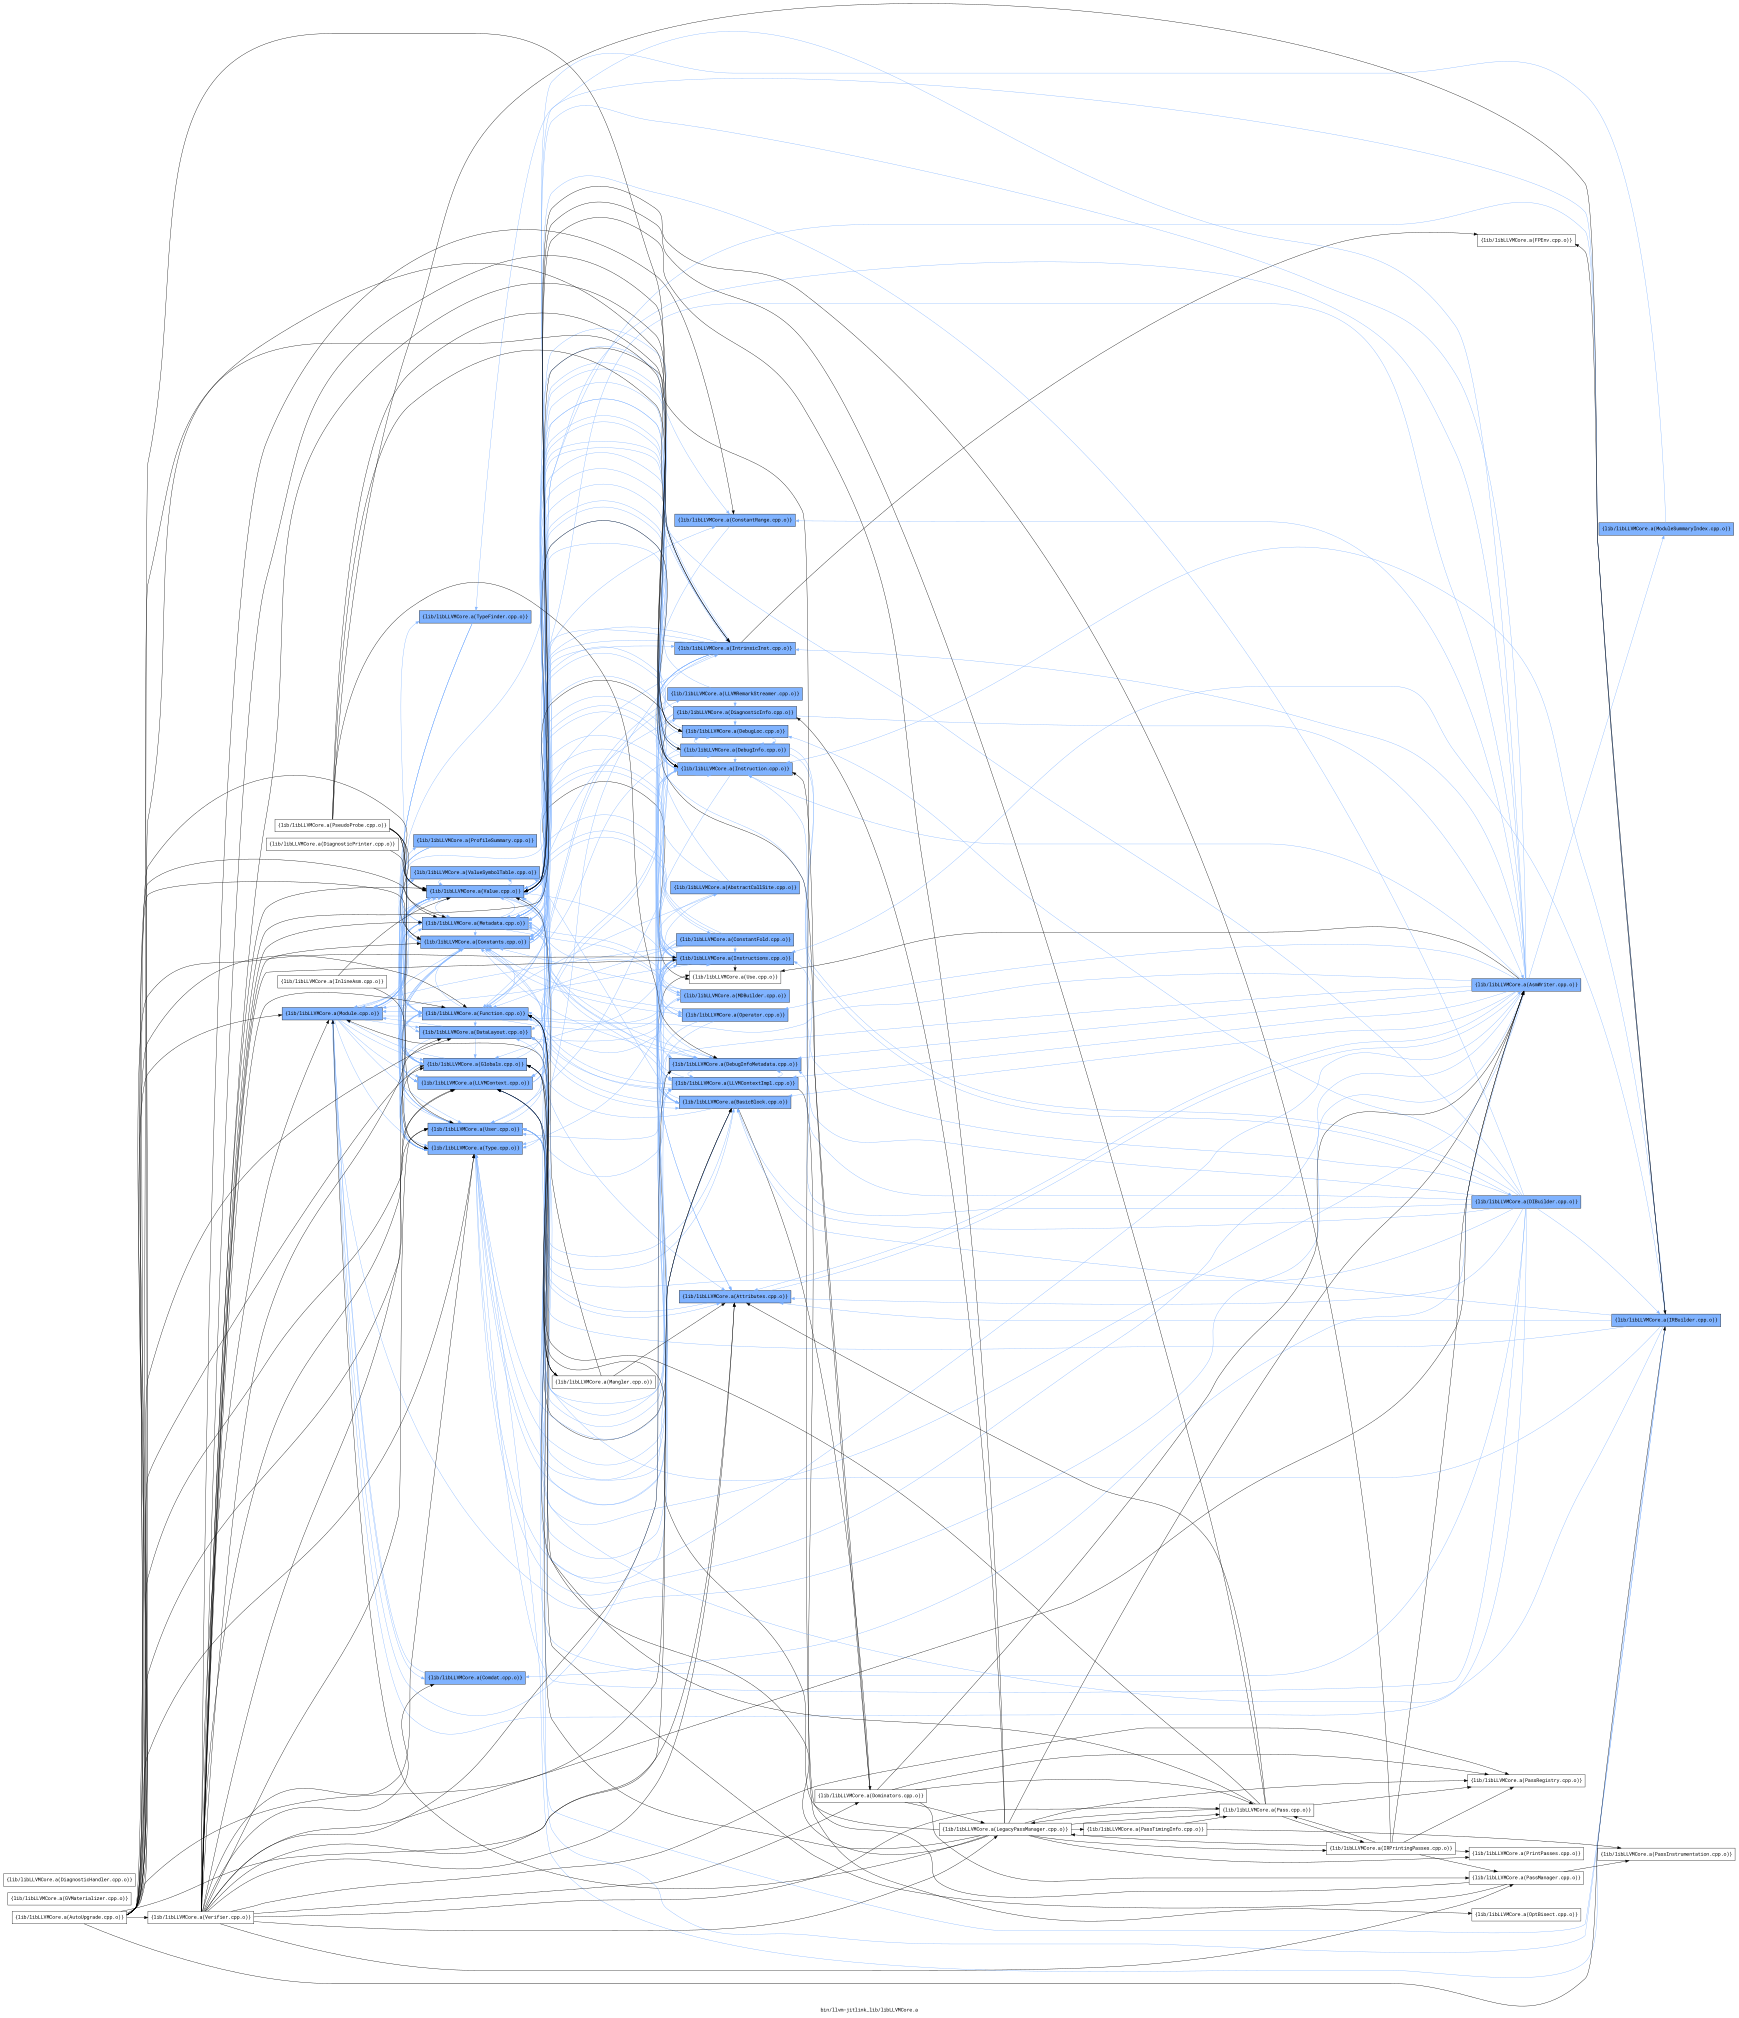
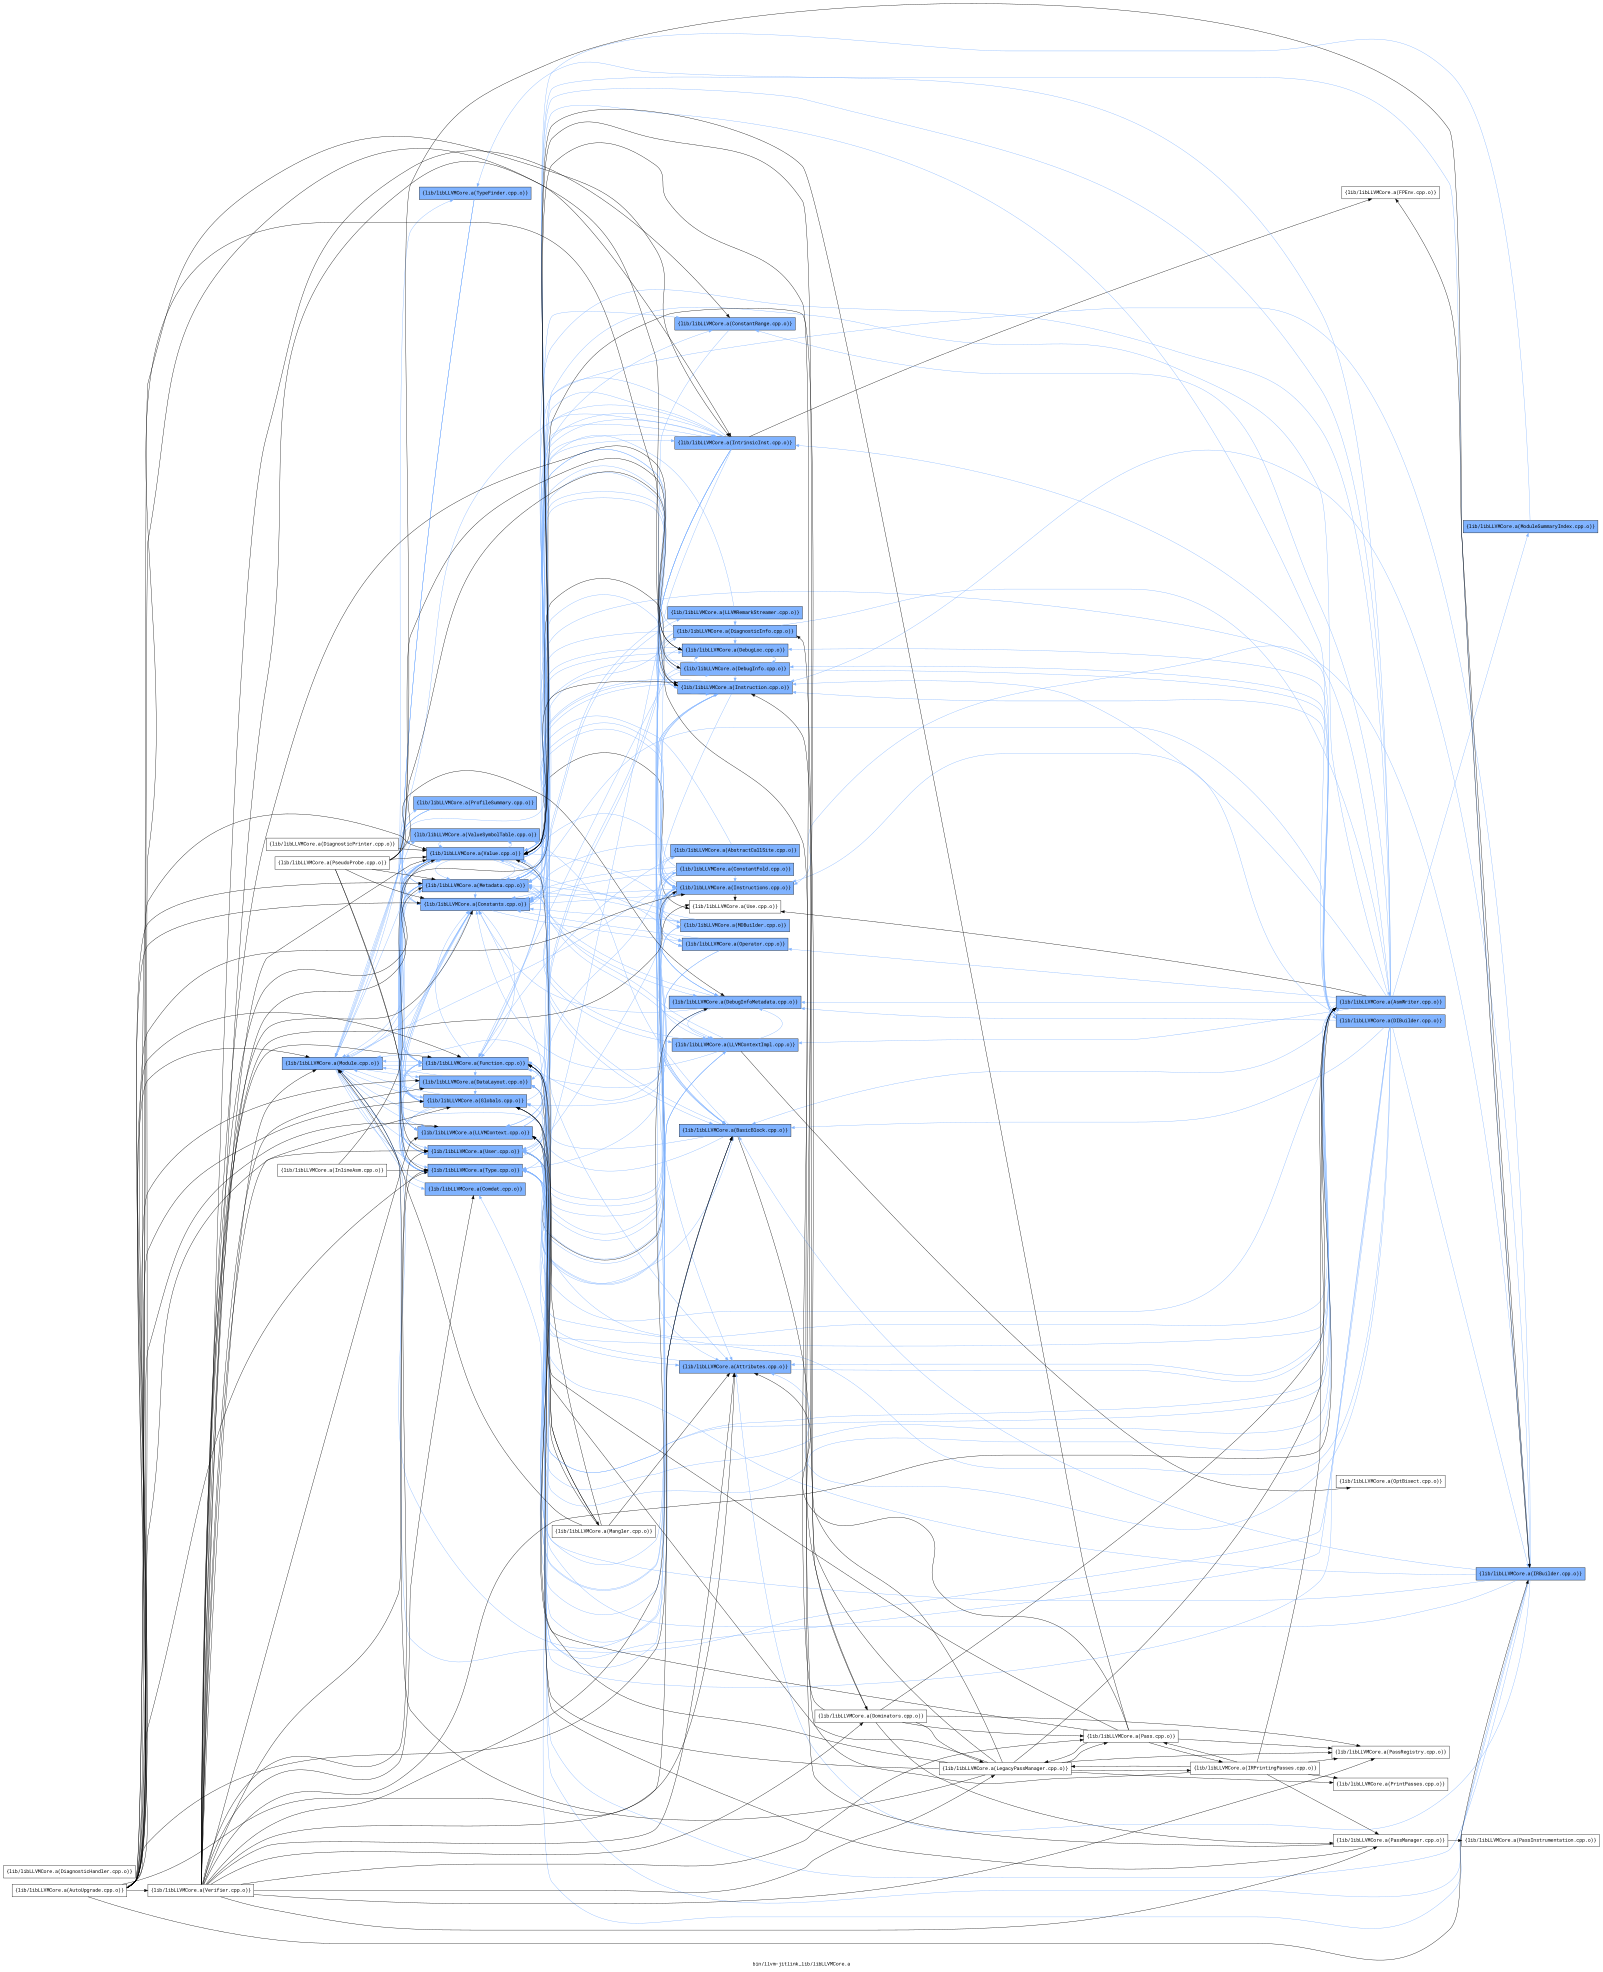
node "{lib/libLLVMCore.a(PassTimingInfo.cpp.o)}": removed
node "{lib/libLLVMCore.a(GVMaterializer.cpp.o)}": removed
